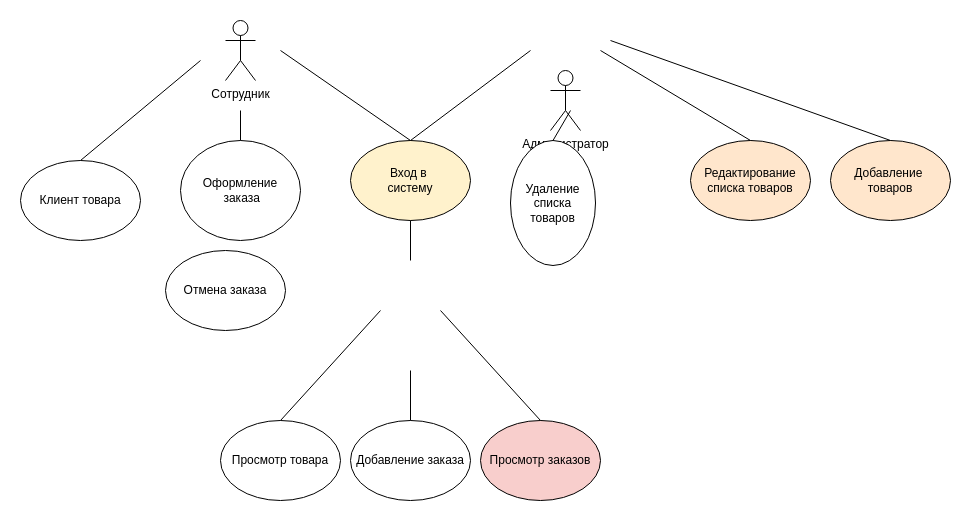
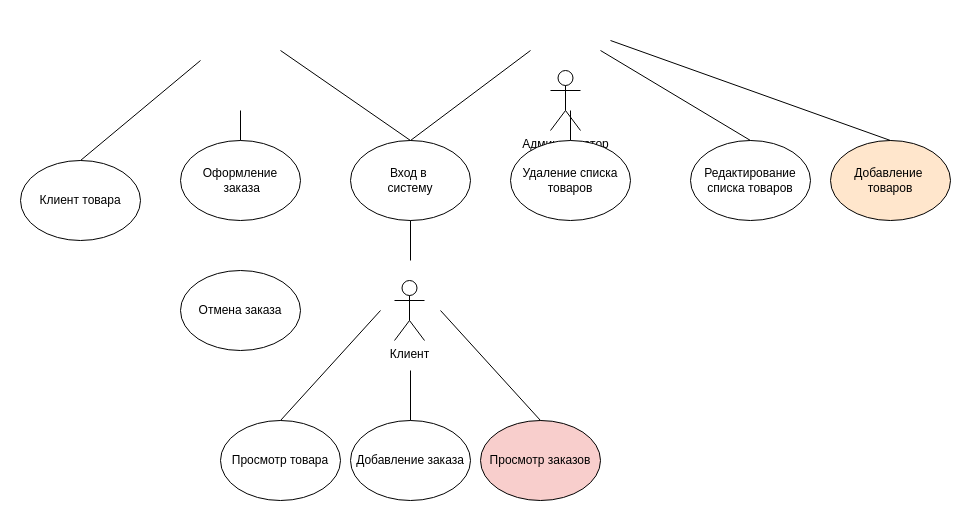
node "Сотрудник": removed
node "Вход в систему": fillcolor #fff2cc -> #ffffff
node "Редактирование списка товаров": fillcolor #ffe6cc -> #ffffff
node "Оформление заказа": size 120x100 -> 120x80
node "Удаление списка товаров": size 85x125 -> 120x80
node "Отмена заказа": moved (226, 291) -> (241, 311)
node "Клиент": added
